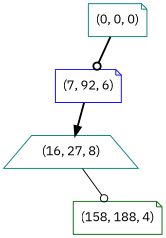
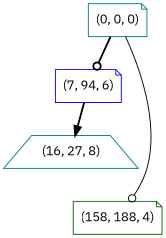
node "(7, 92, 6)": label "(7, 92, 6)" -> "(7, 94, 6)"
edge "(16, 27, 8)" -> "(158, 188, 4)": now "(0, 0, 0)" -> "(158, 188, 4)"
